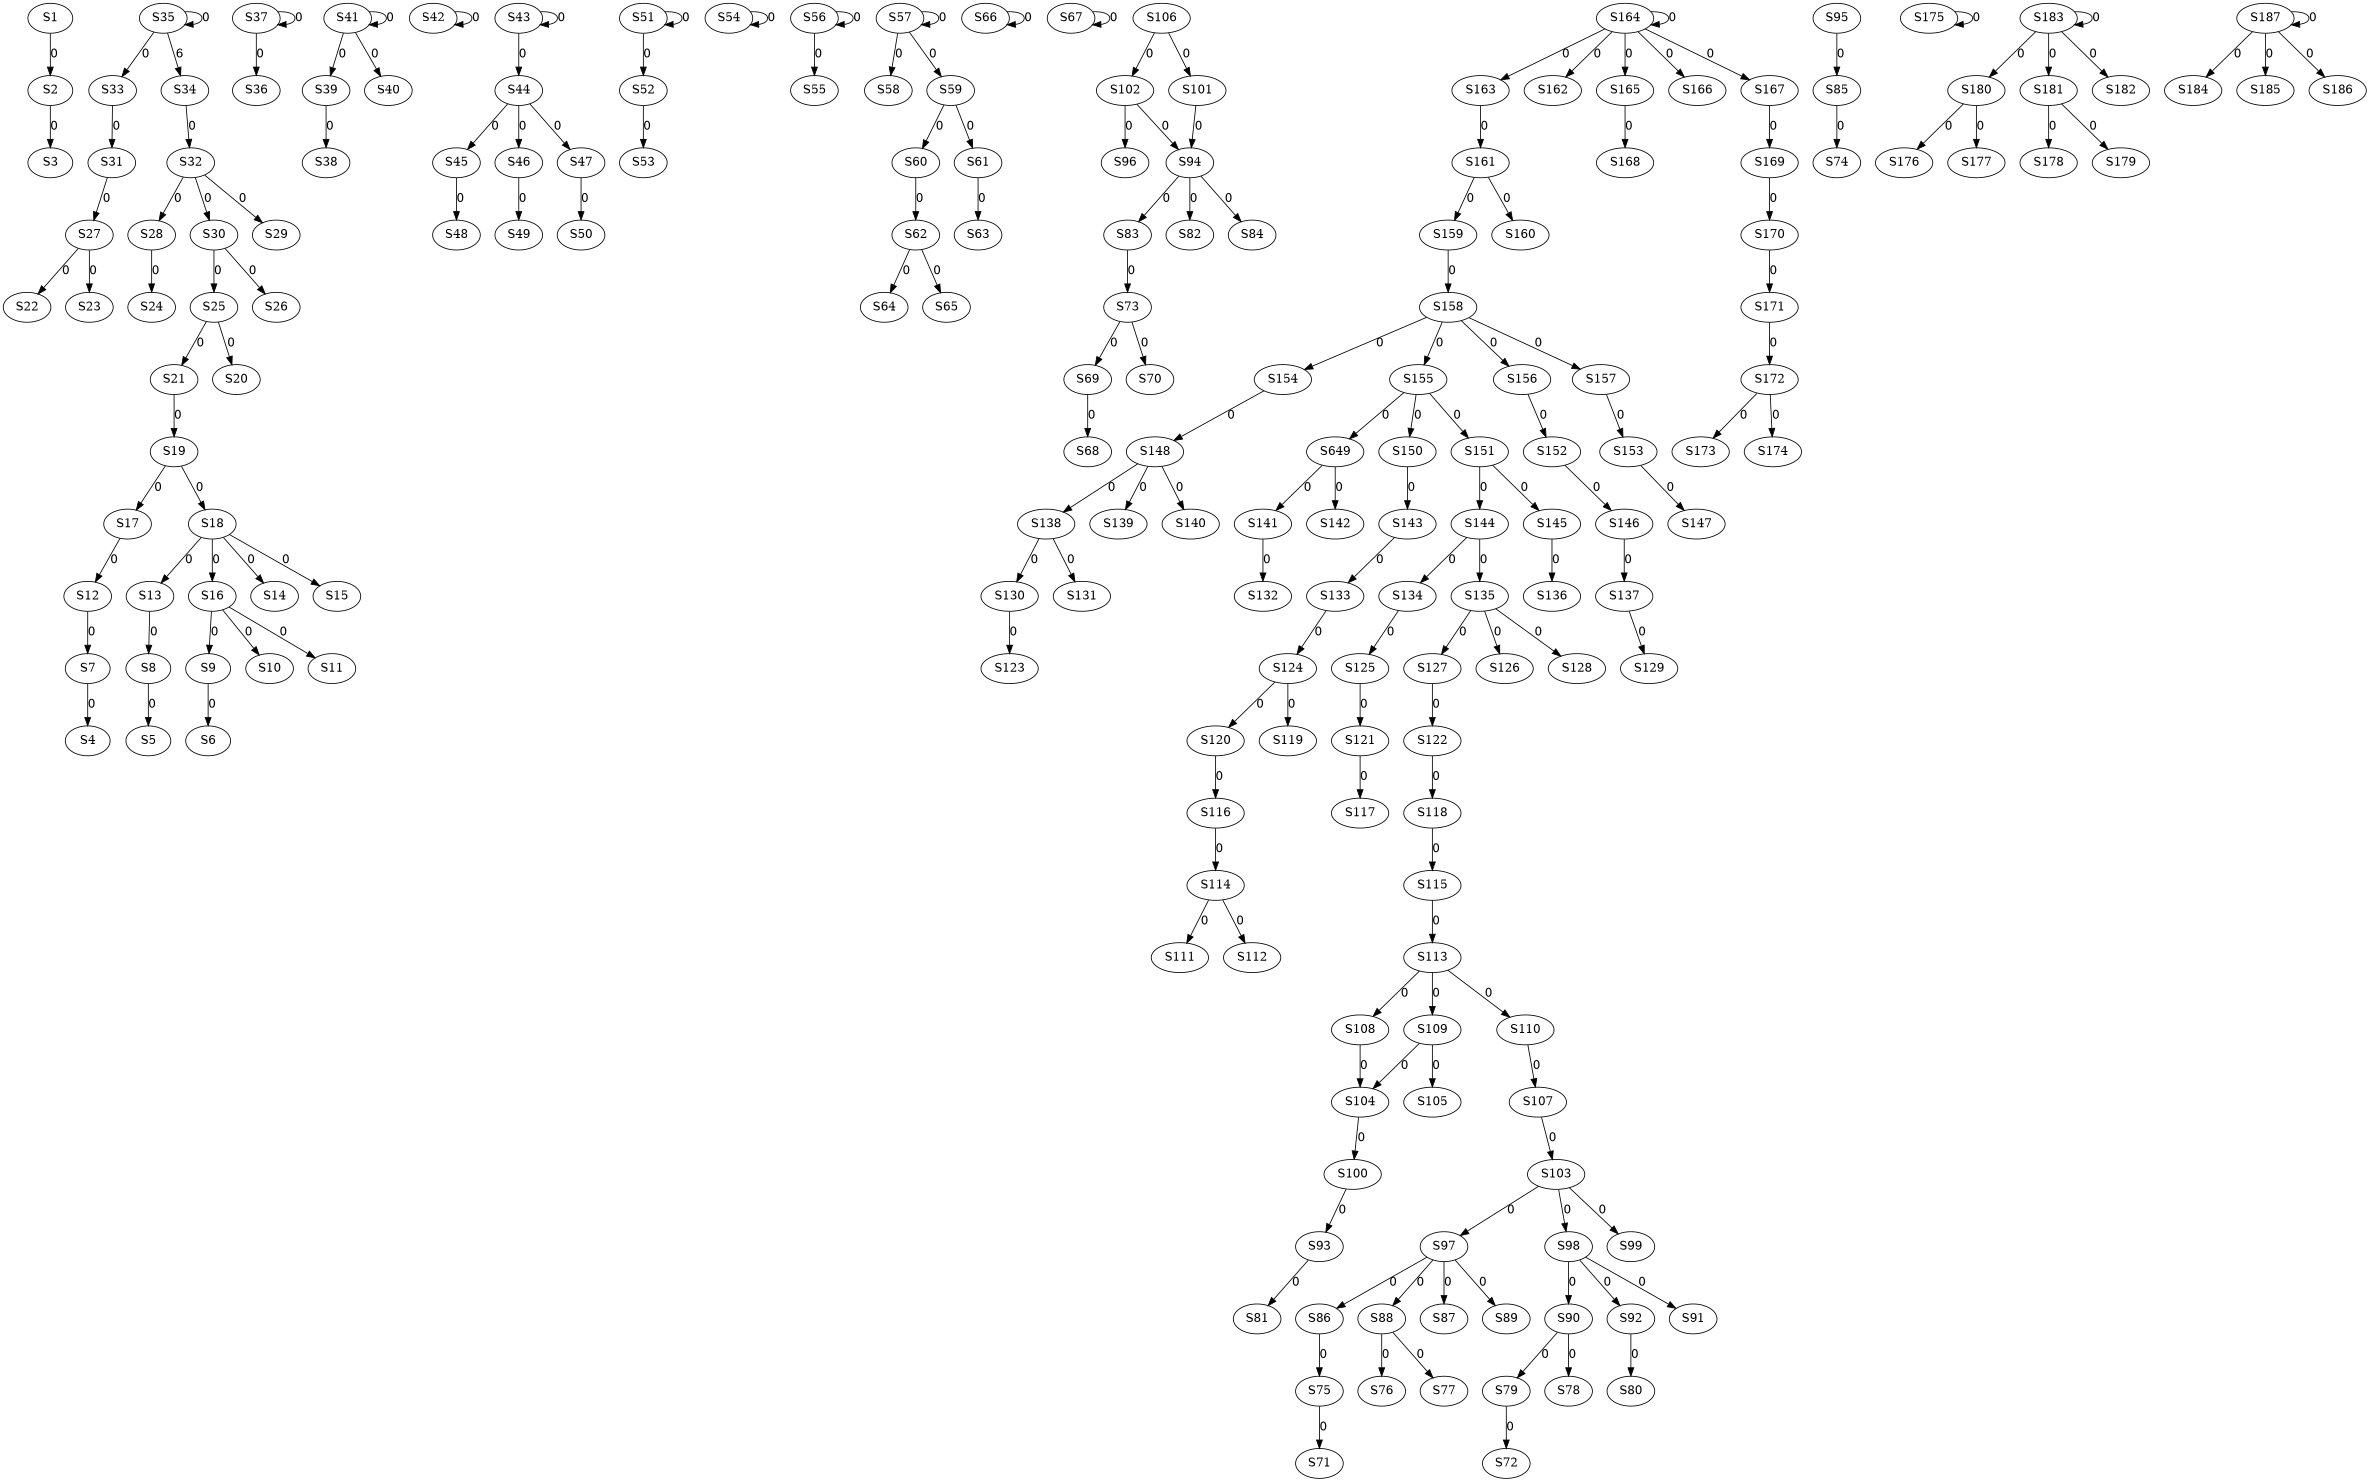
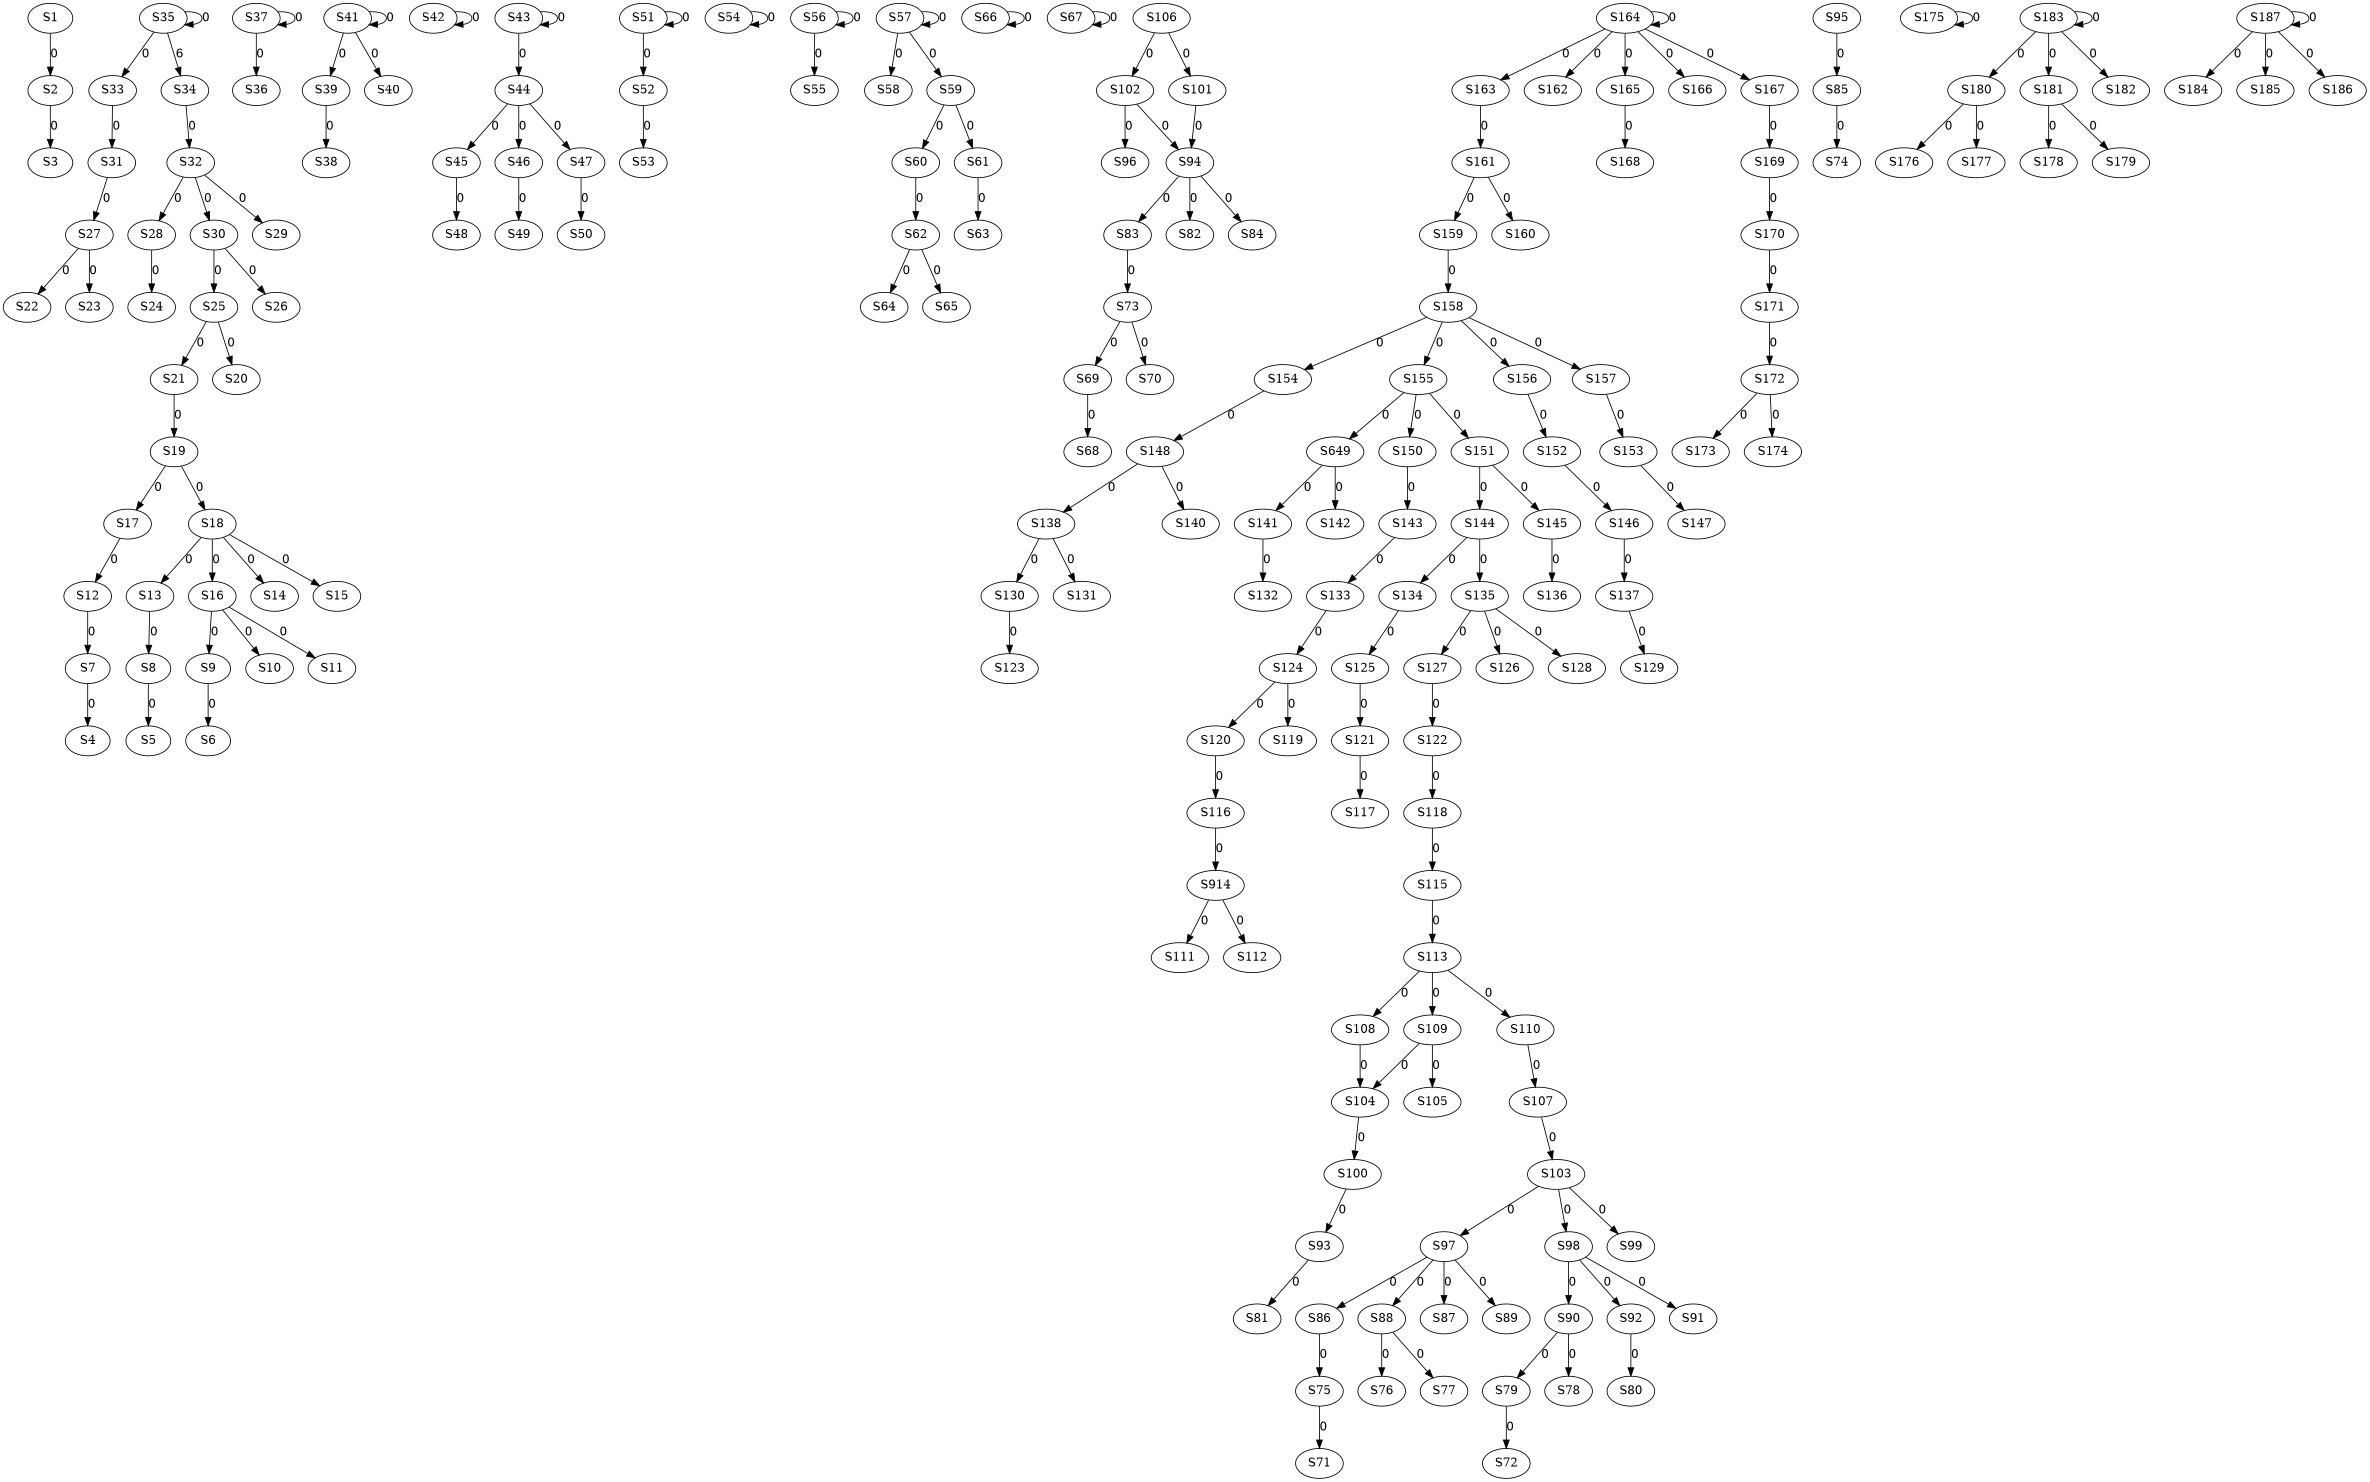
node "S139": removed
node "S114": label "S114" -> "S914"
